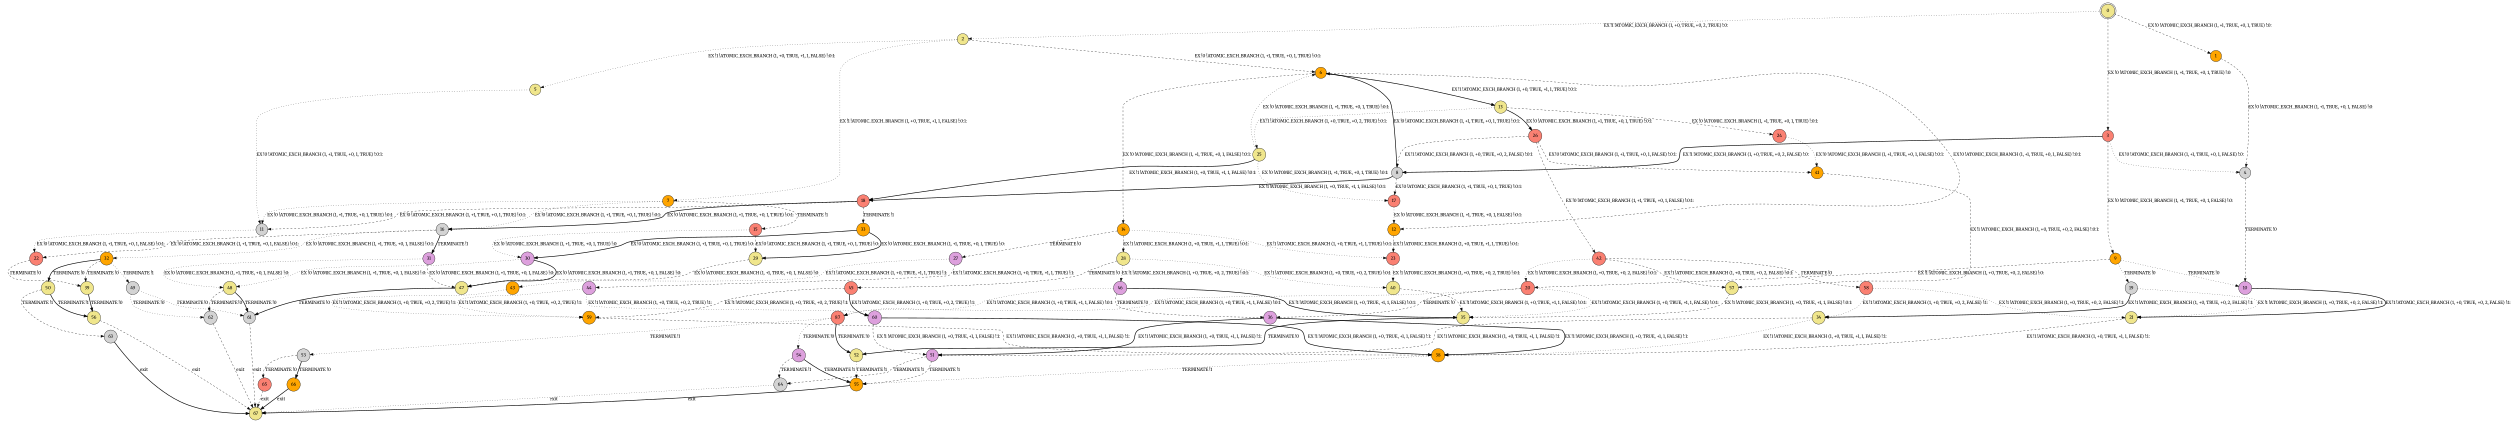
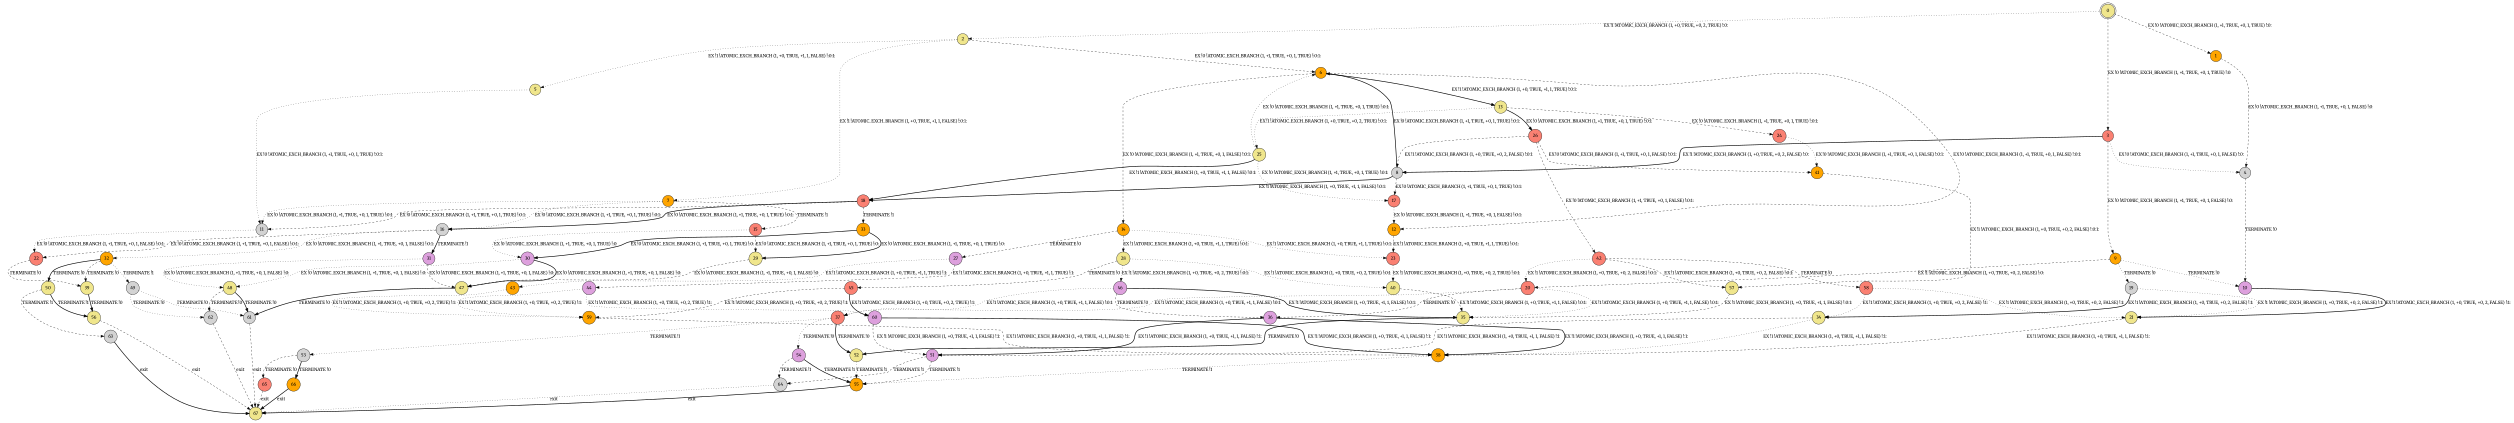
node "87": label "87" -> "37"
